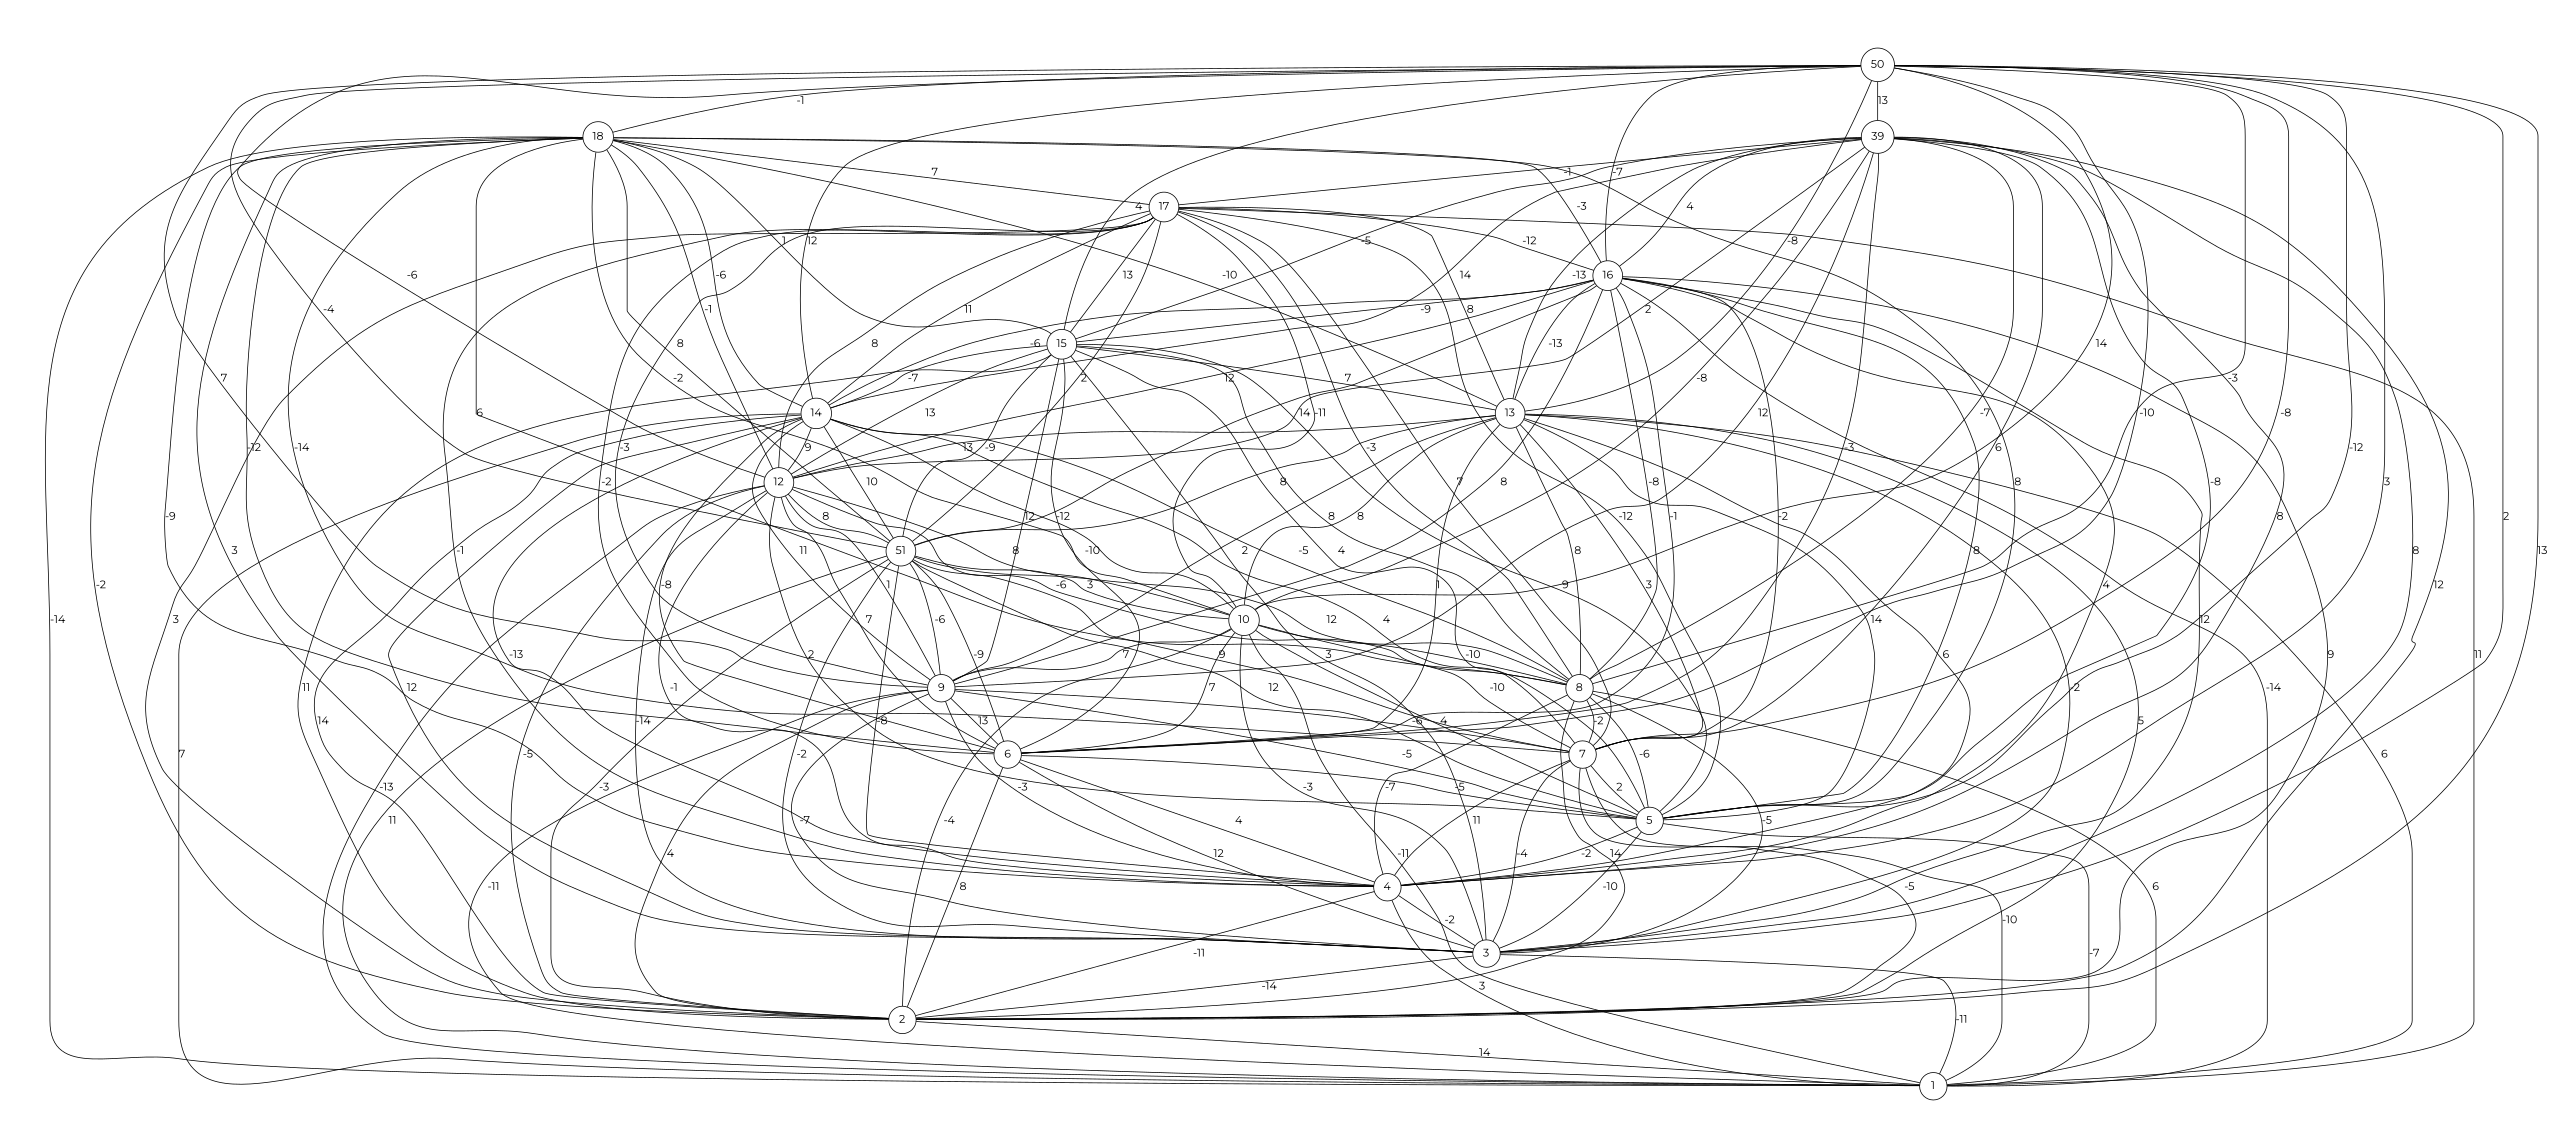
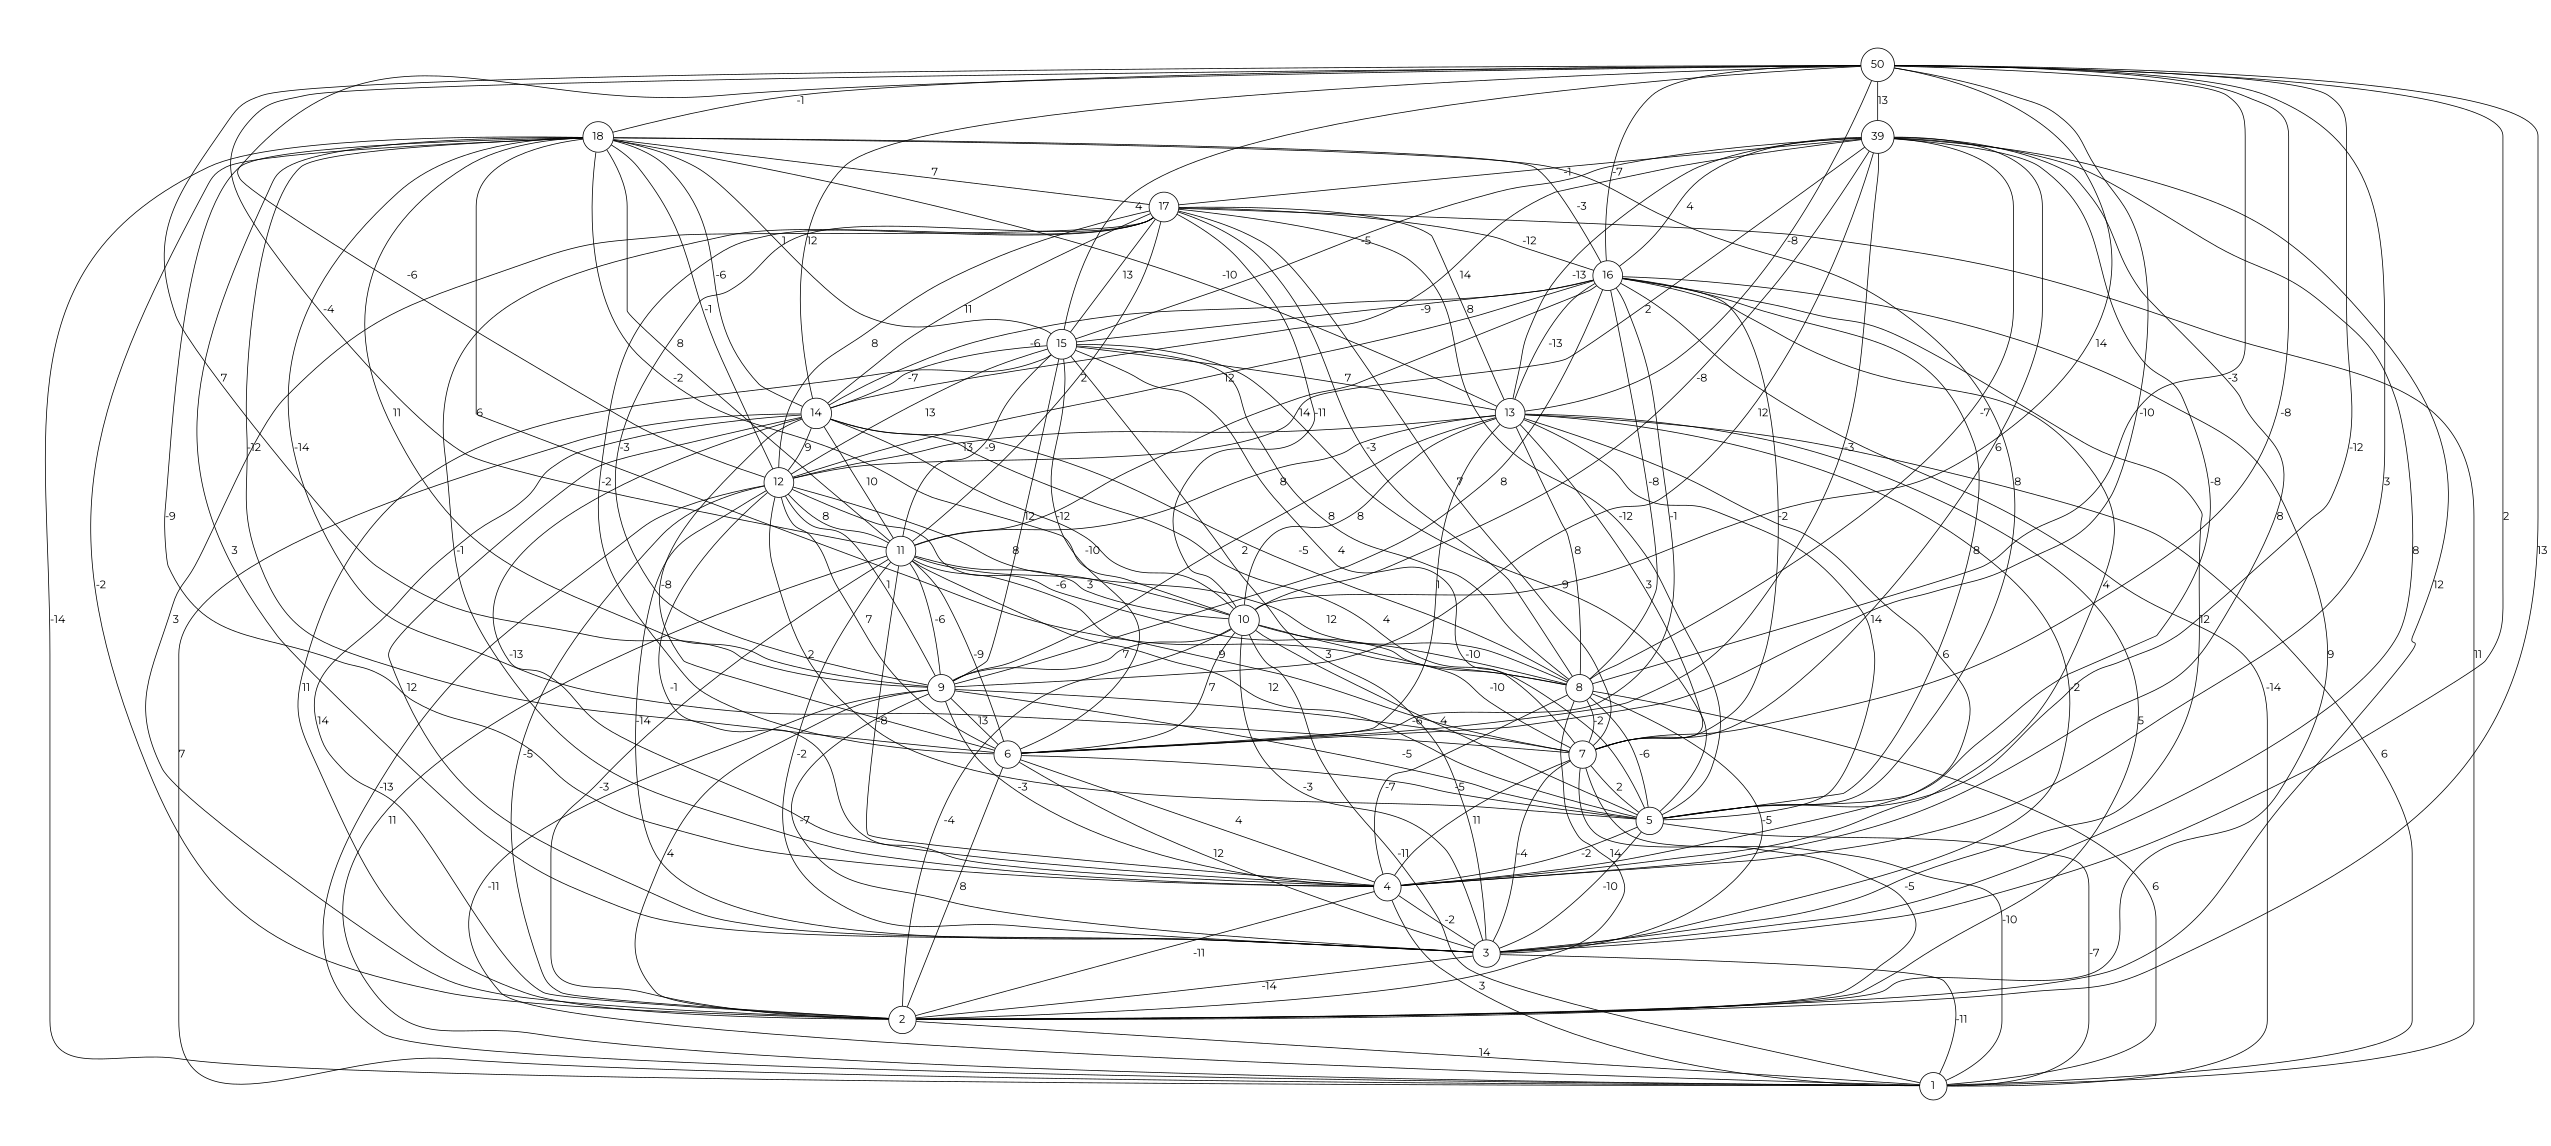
node "51": label "51" -> "11"
edge "14" -- "9": now "18" -- "9"
